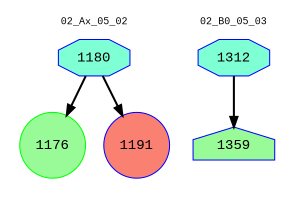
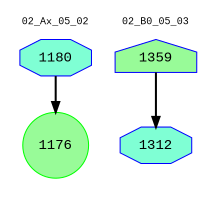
edge "1312" -> "1359": reversed
node "1191": removed
